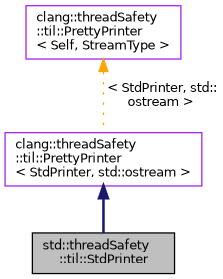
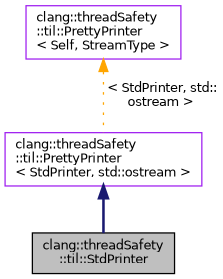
node "std::threadSafety ::til::StdPrinter": label "std::threadSafety ::til::StdPrinter" -> "clang::threadSafety ::til::StdPrinter"
